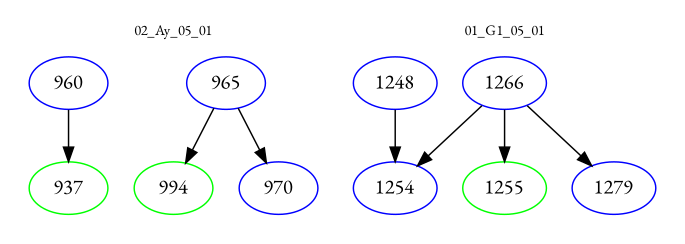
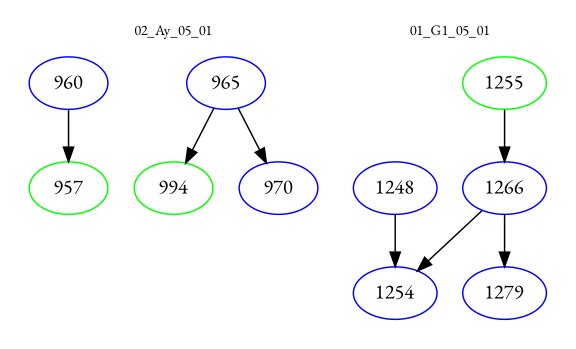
edge "1266" -> "1255": reversed
node "937": label "937" -> "957"
